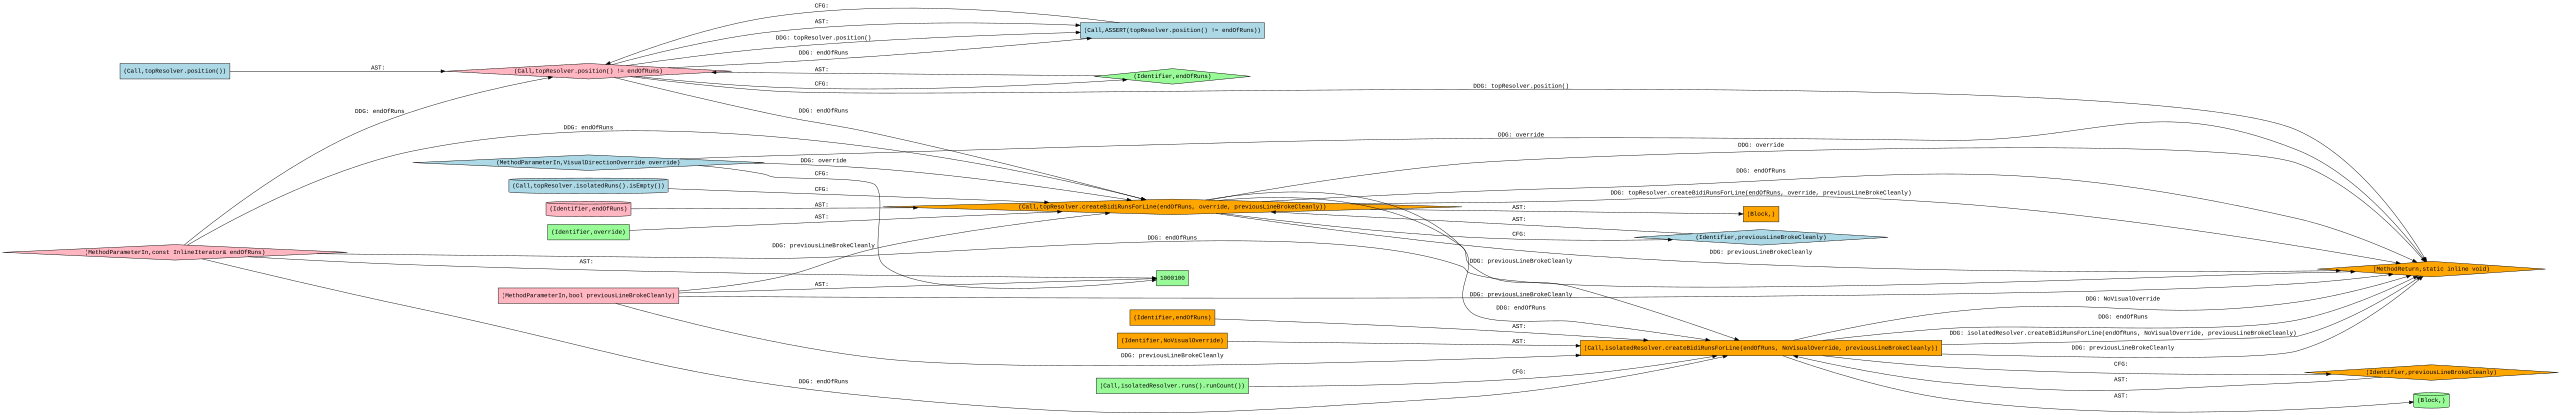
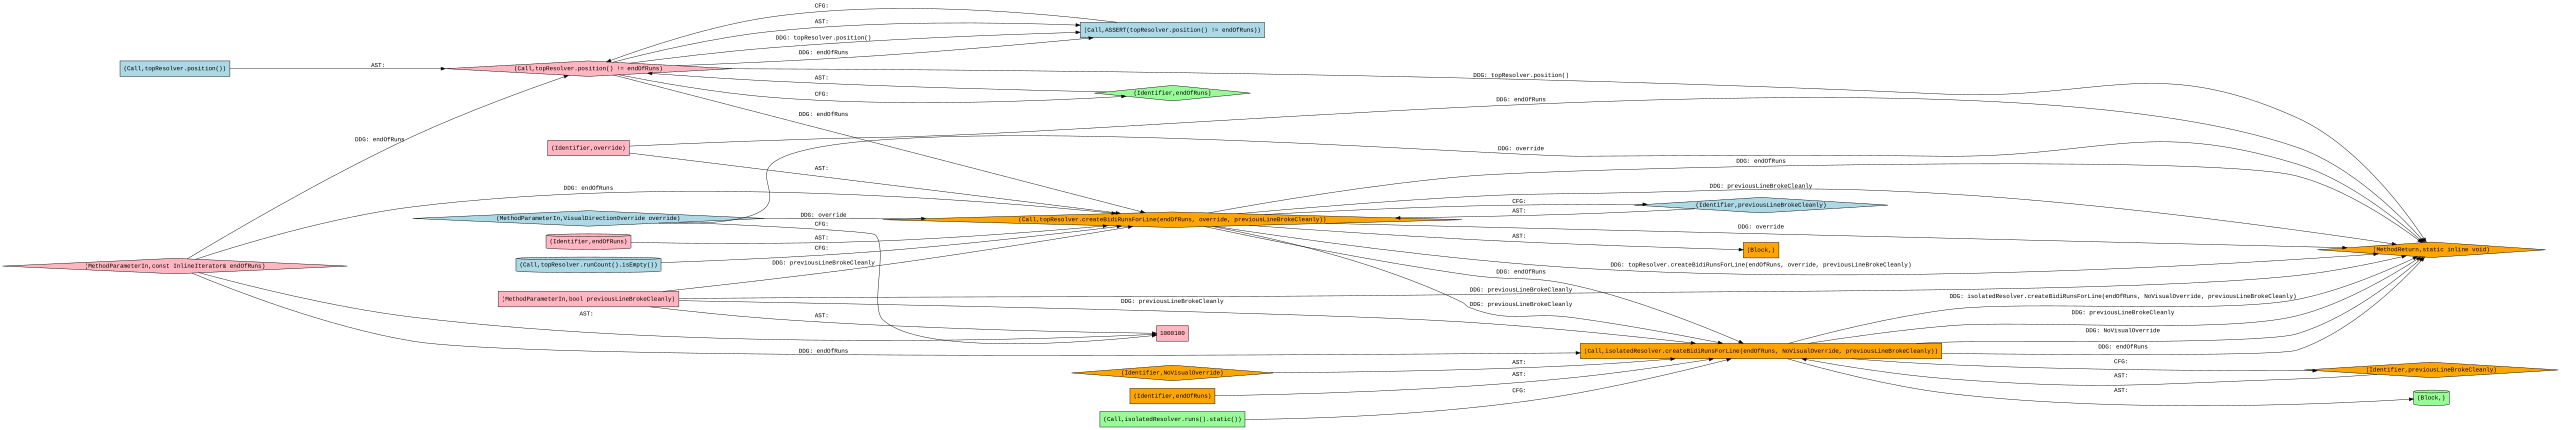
node "(Call,topResolver.isolatedRuns().isEmpty())": label "(Call,topResolver.isolatedRuns().isEmpty())" -> "(Call,topResolver.runCount().isEmpty())"
node "(Identifier,override)": fillcolor palegreen -> lightpink
edge "(MethodParameterIn,const InlineIterator& endOfRuns)" -> "(MethodReturn,static inline void)": now "(Identifier,override)" -> "(MethodReturn,static inline void)"
node "1000100": fillcolor palegreen -> lightpink
node "(Identifier,NoVisualOverride)": shape box -> diamond
node "(Call,isolatedResolver.runs().runCount())": label "(Call,isolatedResolver.runs().runCount())" -> "(Call,isolatedResolver.runs().static())"
